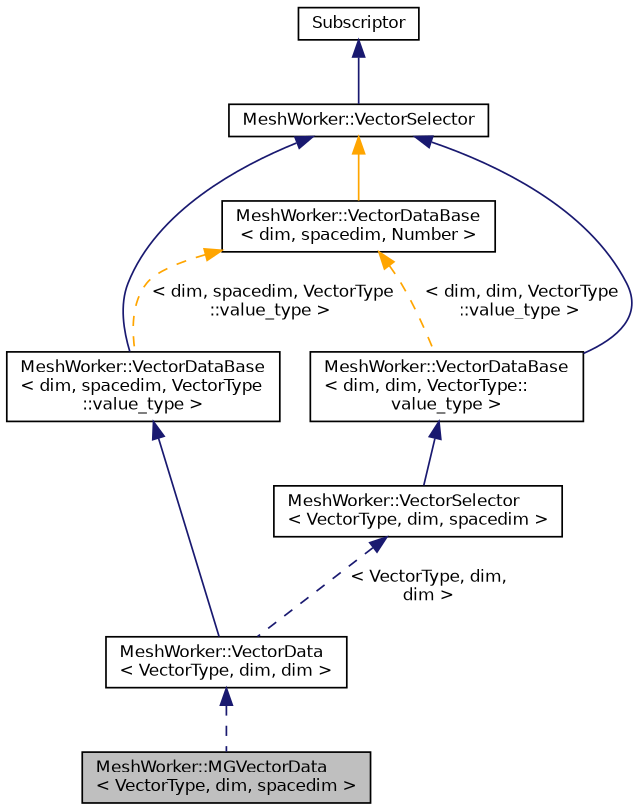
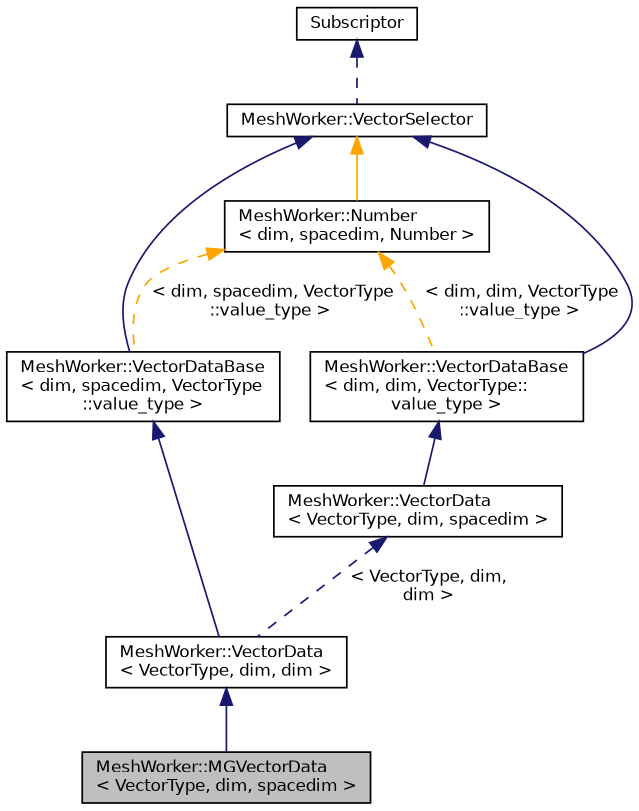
edge "MeshWorker::VectorSelector" -> "Subscriptor": style solid -> dashed
node "MeshWorker::VectorDataBase < dim, spacedim, Number >": label "MeshWorker::VectorDataBase < dim, spacedim, Number >" -> "MeshWorker::Number < dim, spacedim, Number >"
node "MeshWorker::VectorSelector < VectorType, dim, spacedim >": label "MeshWorker::VectorSelector < VectorType, dim, spacedim >" -> "MeshWorker::VectorData < VectorType, dim, spacedim >"
edge "MeshWorker::MGVectorData < VectorType, dim, spacedim >" -> "MeshWorker::VectorData < VectorType, dim, dim >": style dashed -> solid
